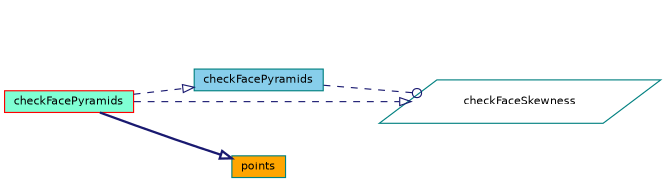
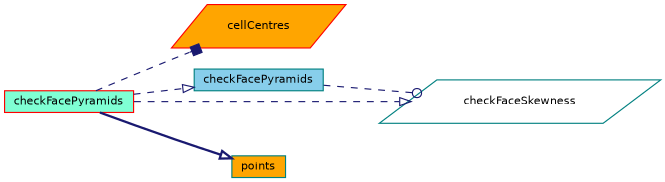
node "cellCentres": added
